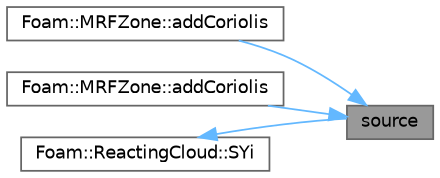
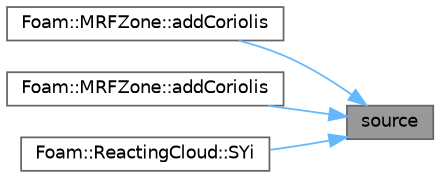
edge "source" -> "Foam::ReactingCloud::SYi": reversed
